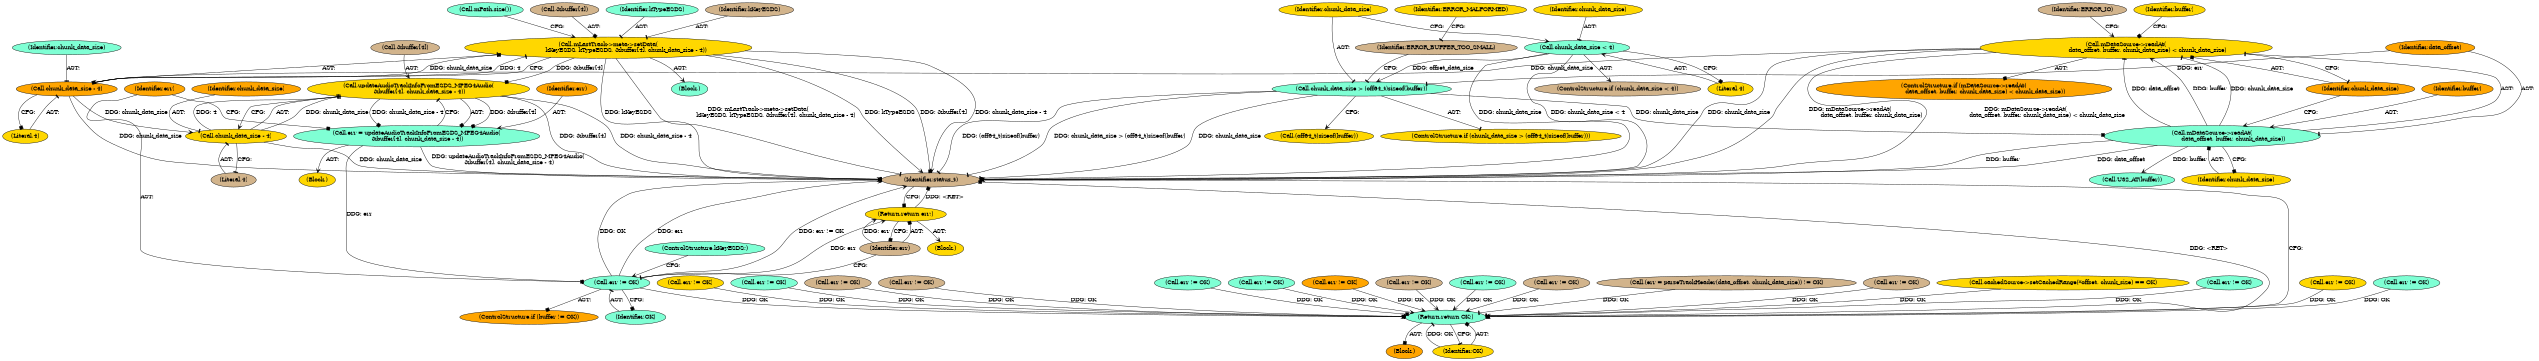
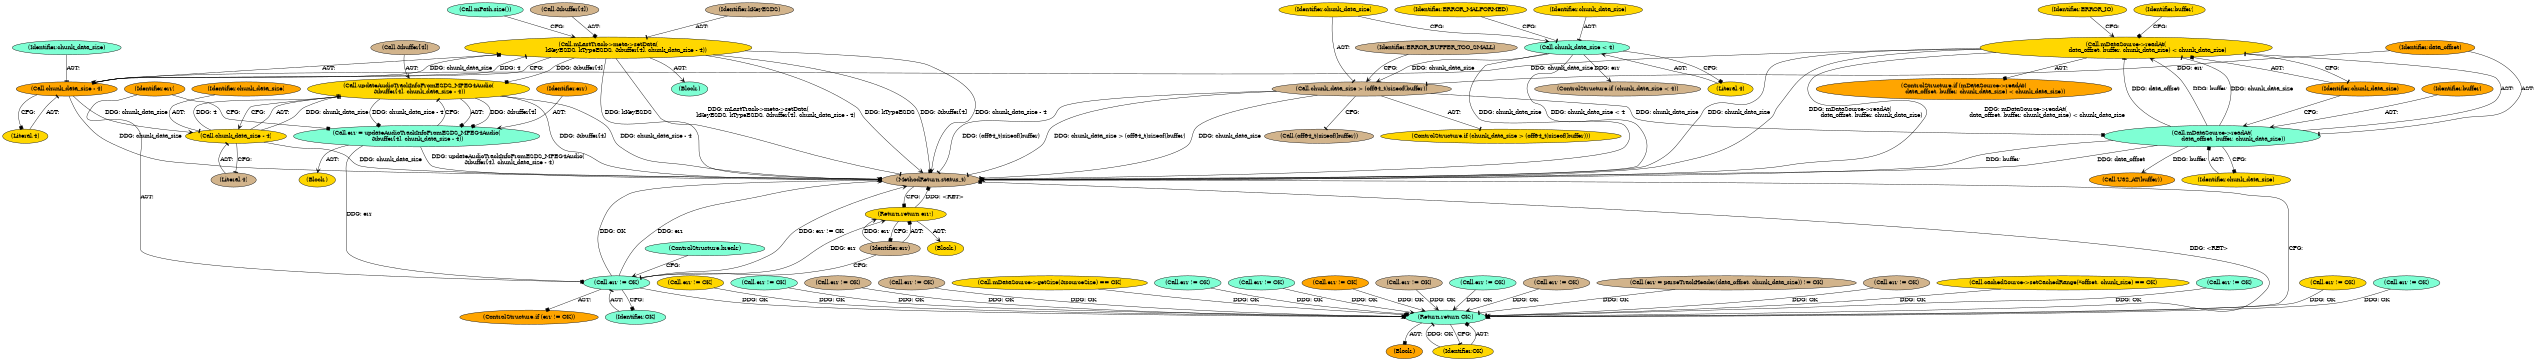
node "(Identifier,kTypeESDS)": removed
node "(Identifier,ERROR_IO)": fillcolor tan -> gold
edge "(Identifier,ERROR_MALFORMED)" -> "(Identifier,ERROR_BUFFER_TOO_SMALL)": now "(Identifier,ERROR_MALFORMED)" -> "(Call,chunk_data_size < 4)"
edge "(Identifier,ERROR_BUFFER_TOO_SMALL)" -> "(Call,chunk_data_size > (off64_t)sizeof(buffer))": arrowhead tee -> vee
edge "(Call,chunk_data_size < 4)" -> "(Call,chunk_data_size > (off64_t)sizeof(buffer))": label "DDG: offset_data_size" -> "DDG: chunk_data_size"
edge "(Call,chunk_data_size < 4)" -> "(ControlStructure,if (chunk_data_size < 4))": label "AST: " -> "DDG: err"
node "(Call,chunk_data_size > (off64_t)sizeof(buffer))": fillcolor aquamarine -> tan
edge "(Call,chunk_data_size > (off64_t)sizeof(buffer))" -> "(Call,(off64_t)sizeof(buffer))": arrowhead vee -> tee
node "(Call,(off64_t)sizeof(buffer))": fillcolor gold -> tan
node "(Identifier,status_t)": label "(Identifier,status_t)" -> "(MethodReturn,status_t)"
node "(Call,U32_AT(buffer))": fillcolor aquamarine -> orange
node "(ControlStructure,kKeyESDS;)": label "(ControlStructure,kKeyESDS;)" -> "(ControlStructure,break;)"
node "(Call,mDataSource->getSize(&sourceSize) == OK)": added
node "(ControlStructure,if (buffer != OK))": label "(ControlStructure,if (buffer != OK))" -> "(ControlStructure,if (err != OK))"
